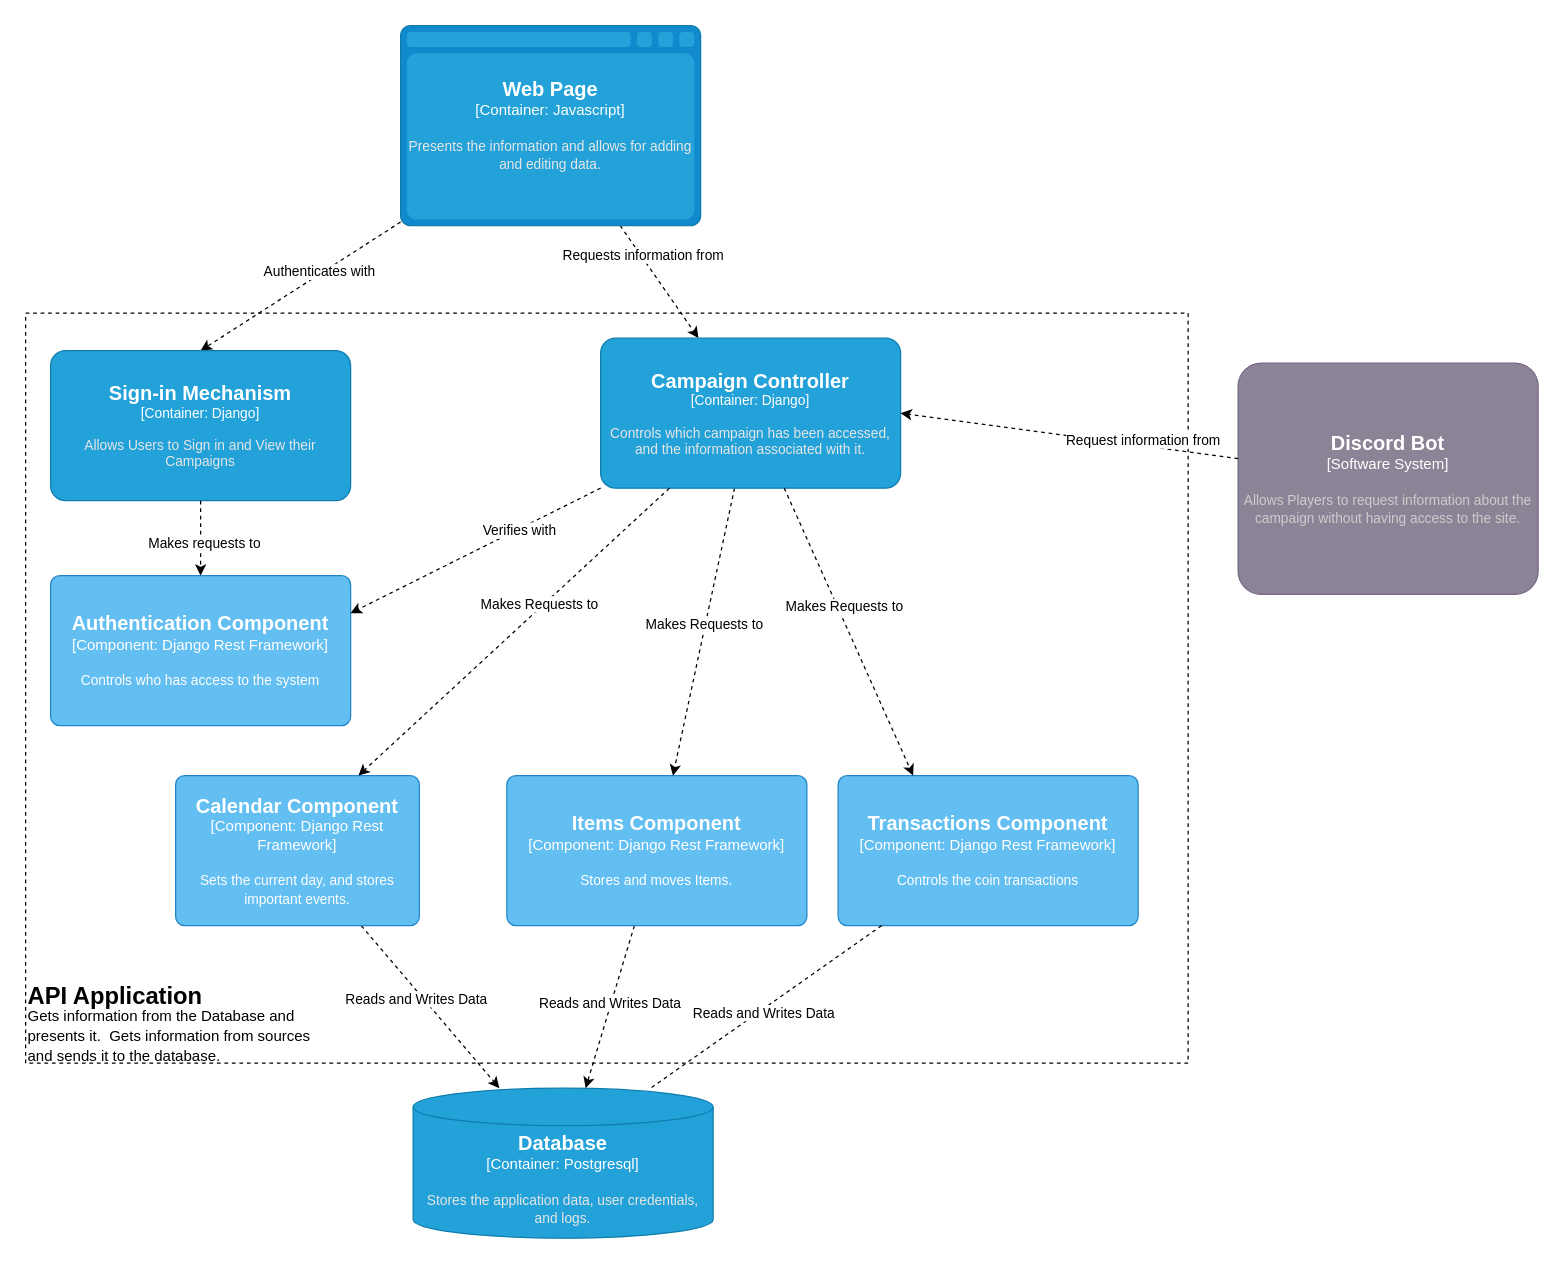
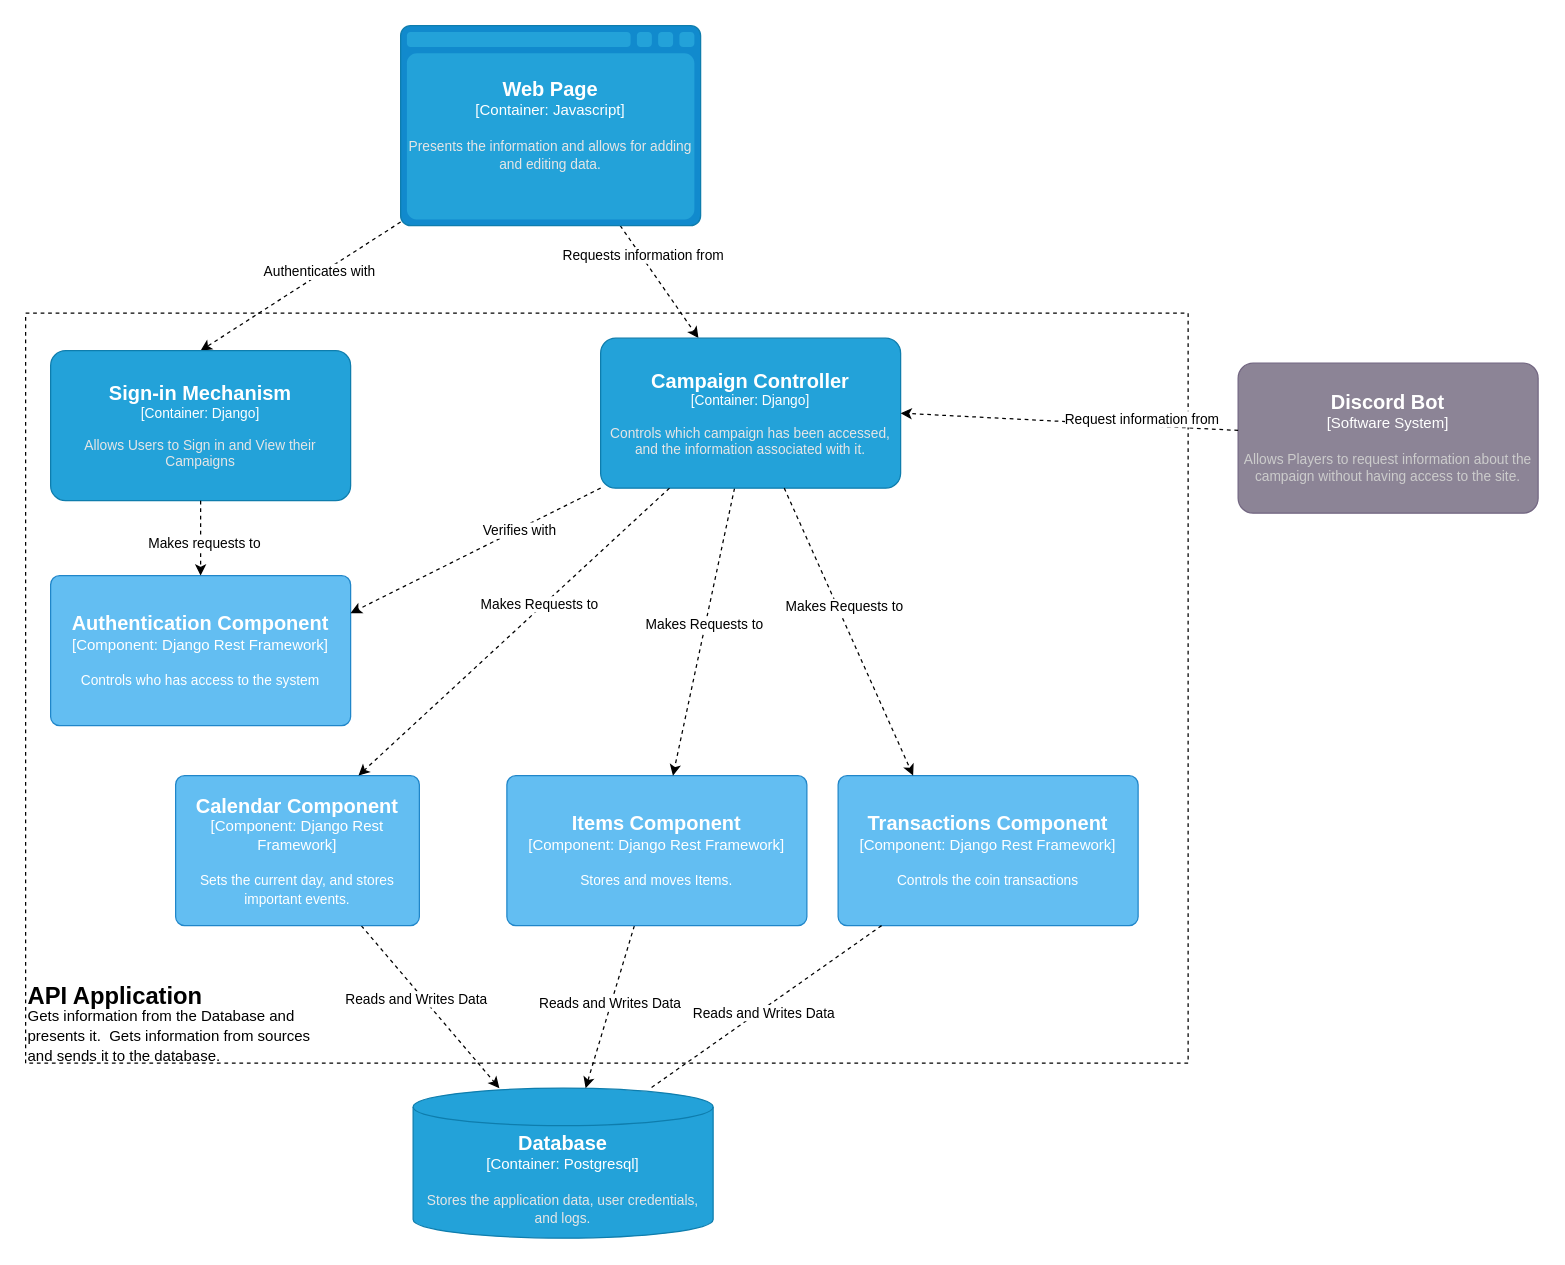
node "Discord Bot [Software System] Allows Players to request information about the campaign without having access to the site.": size 300x231 -> 300x150
